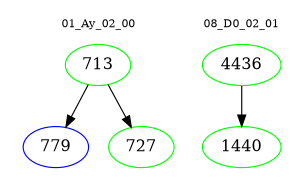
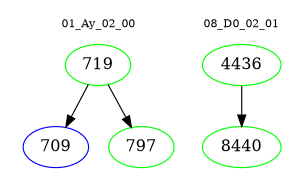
node "713": label "713" -> "719"
node "779": label "779" -> "709"
node "727": label "727" -> "797"
node "1440": label "1440" -> "8440"
